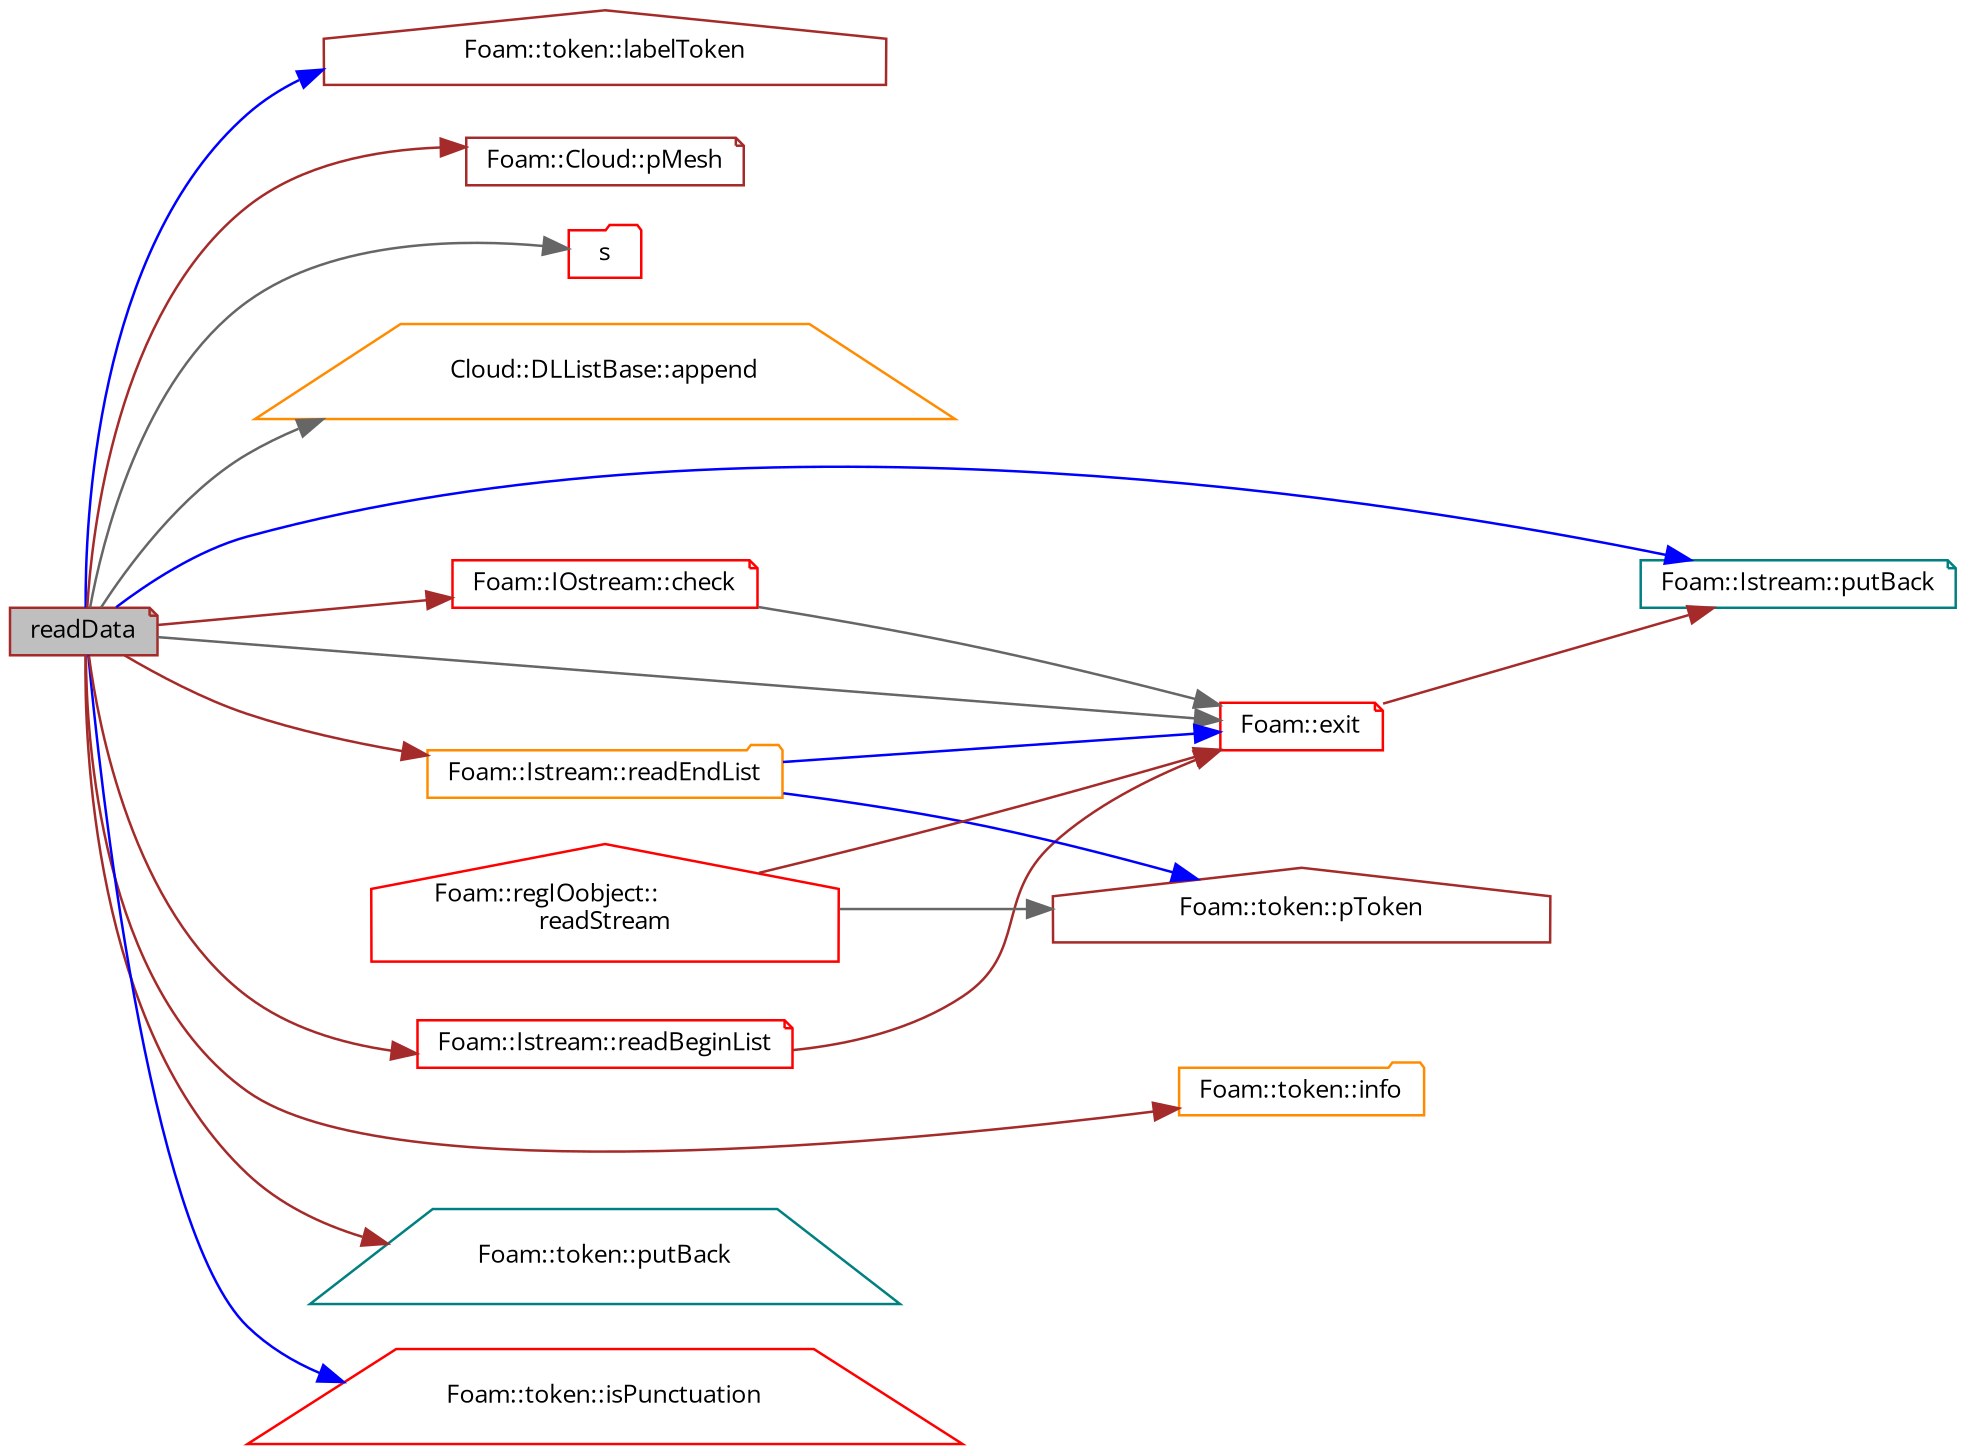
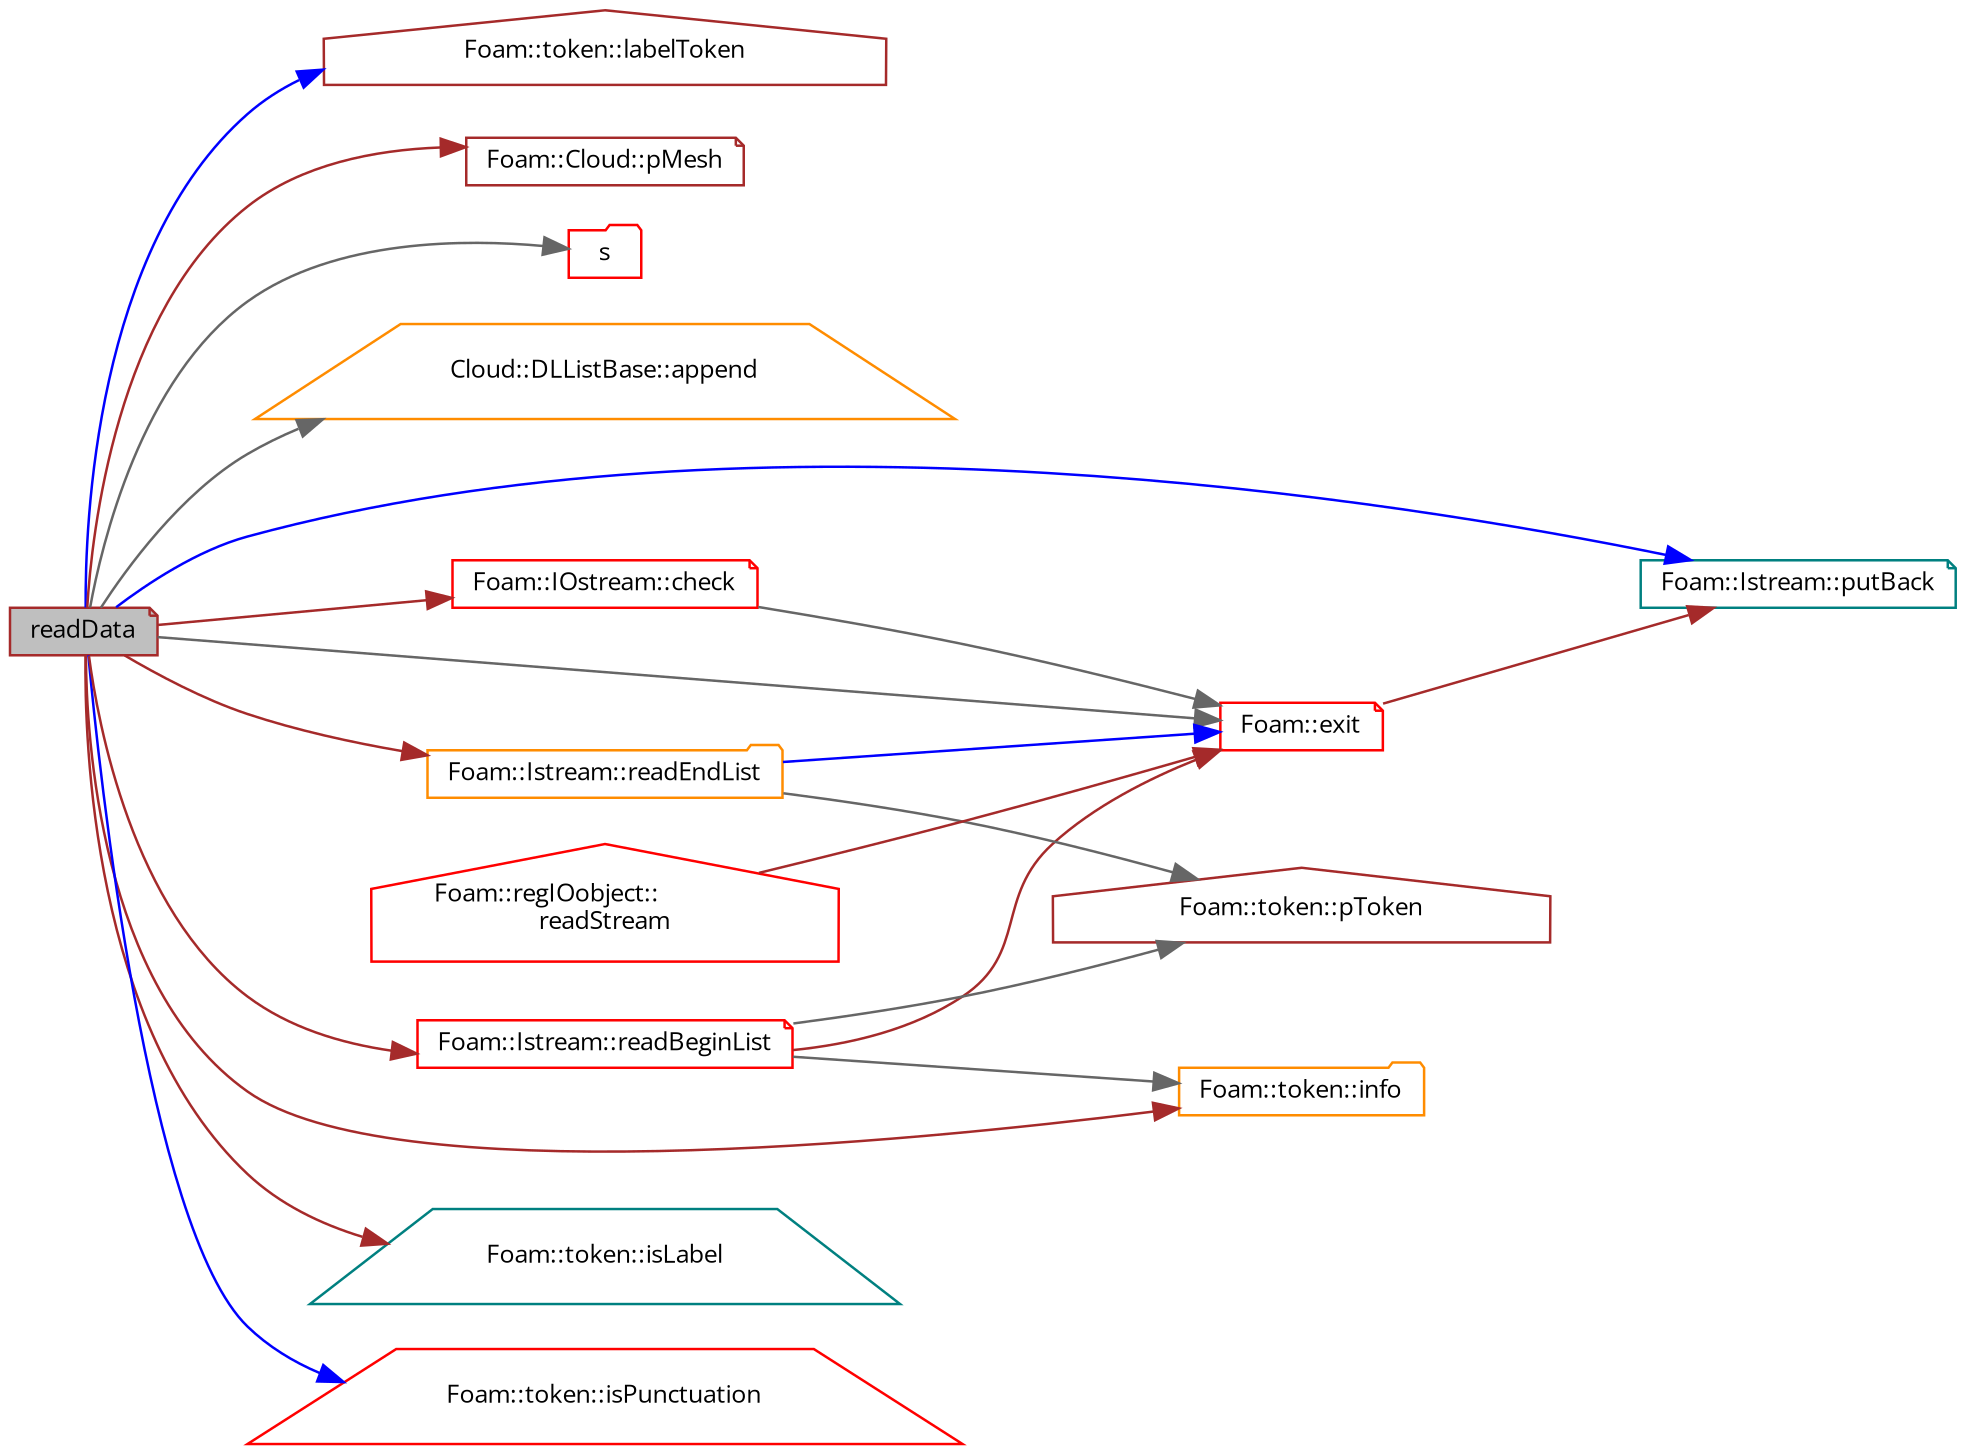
edge "Foam::Istream::readEndList" -> "Foam::token::pToken": color blue -> gray40
edge "Foam::regIOobject:: readStream" -> "Foam::token::pToken": now "Foam::Istream::readBeginList" -> "Foam::token::pToken"
edge "Foam::Istream::readBeginList" -> "Foam::token::info": added
node "Foam::token::putBack": label "Foam::token::putBack" -> "Foam::token::isLabel"
